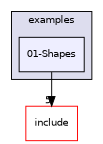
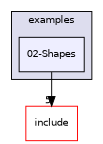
node "01-Shapes": label "01-Shapes" -> "02-Shapes"
